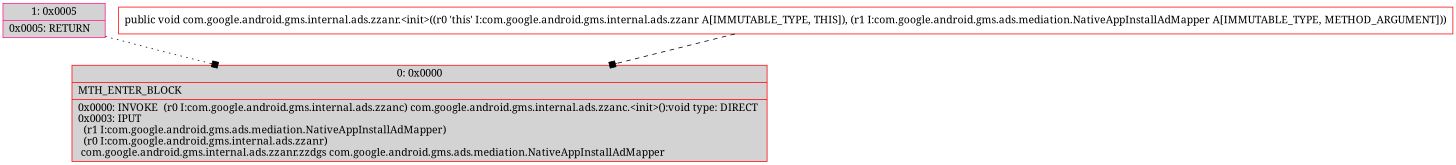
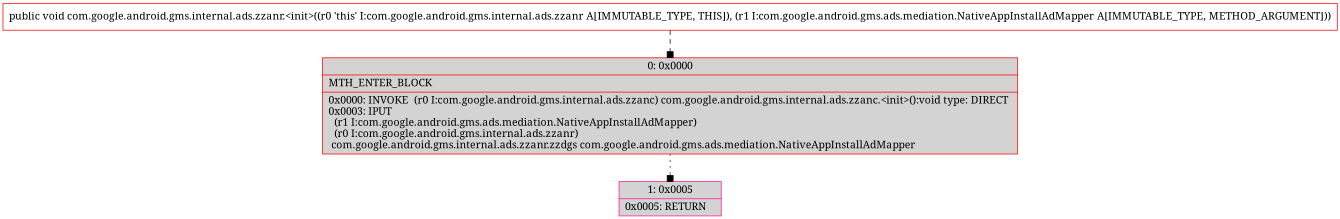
edge "1: 0x0005" -> "0: 0x0000": reversed
